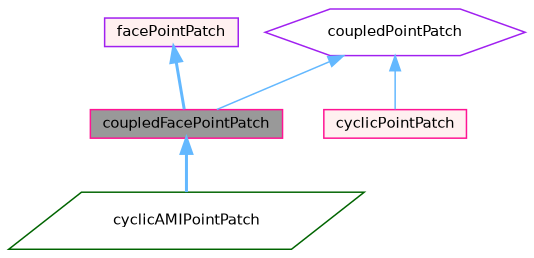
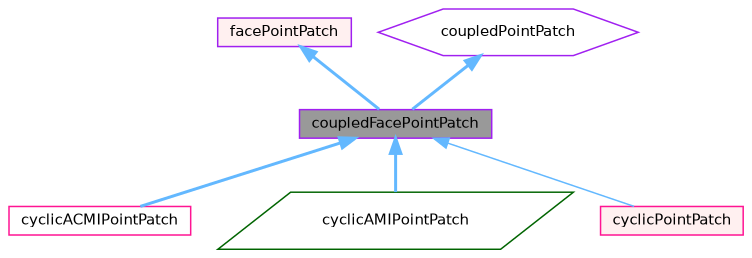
edge "coupledFacePointPatch" -> "coupledPointPatch": style solid -> bold
edge "cyclicPointPatch" -> "coupledPointPatch": now "cyclicPointPatch" -> "coupledFacePointPatch"
node "coupledFacePointPatch": color deeppink -> purple
node "cyclicACMIPointPatch": added
